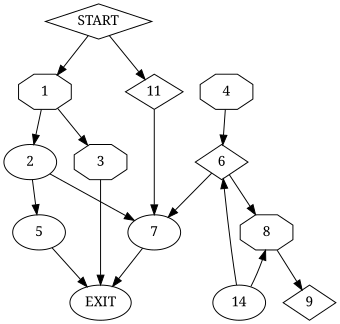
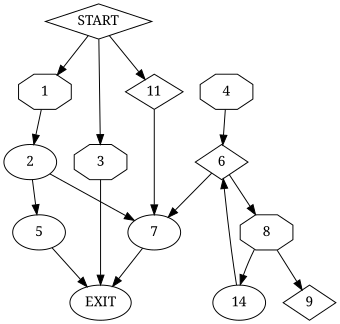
edge "1" -> "3": now "START" -> "3"
edge "14" -> "8": reversed
